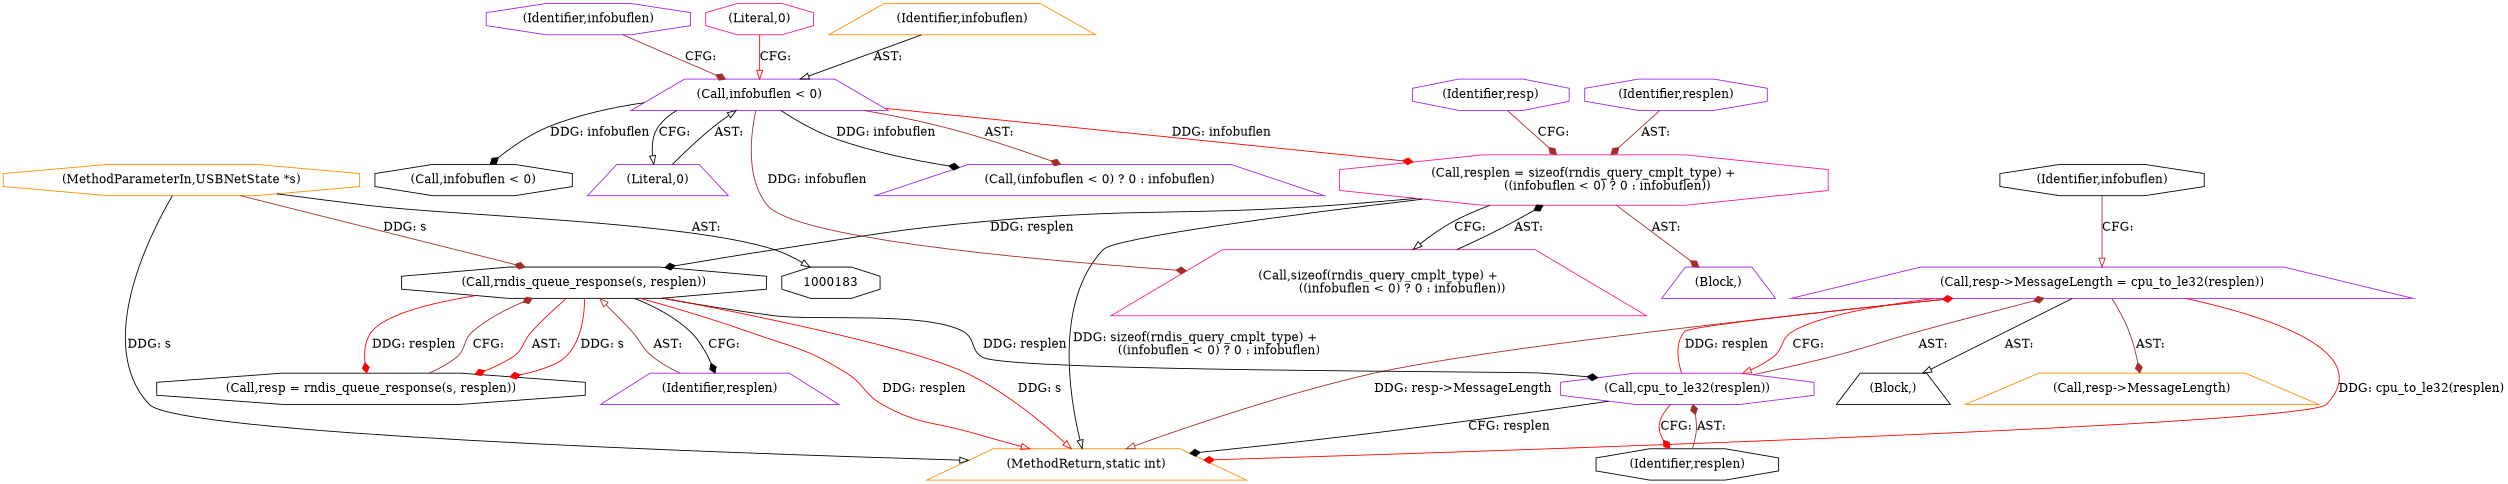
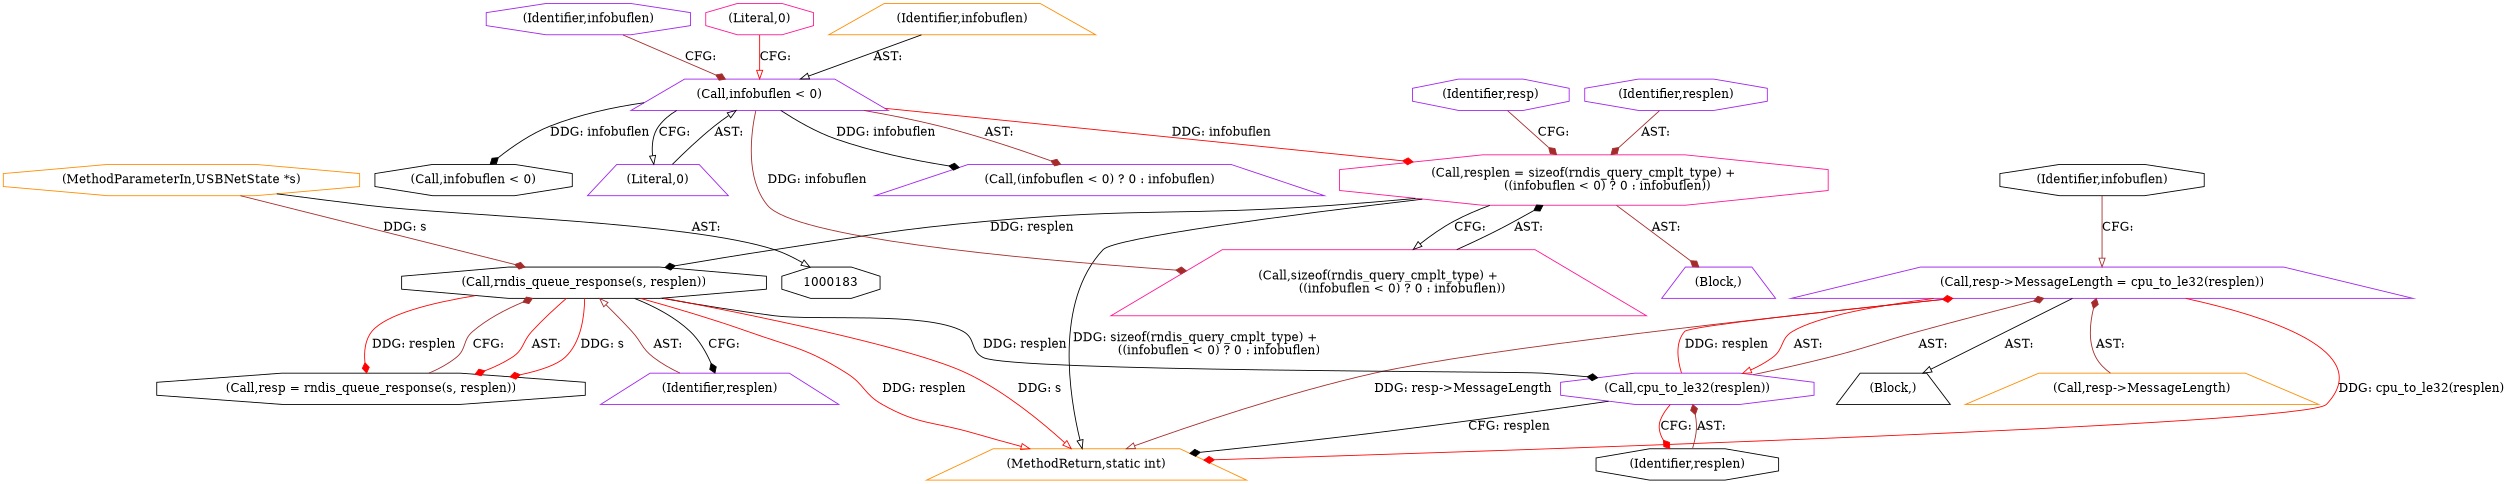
edge "(Call,resp->MessageLength = cpu_to_le32(resplen))" -> "(Call,resp->MessageLength)": reversed
edge "(Call,resp->MessageLength = cpu_to_le32(resplen))" -> "(Call,cpu_to_le32(resplen))": label "CFG: " -> "AST: "
edge "(MethodParameterIn,USBNetState *s)" -> "(MethodReturn,static int)": removed, label "DDG: s"
